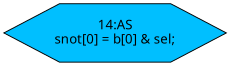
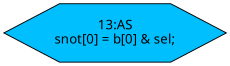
node "14:AS snot[0] = b[0] & sel;": label "14:AS snot[0] = b[0] & sel;" -> "13:AS snot[0] = b[0] & sel;"
